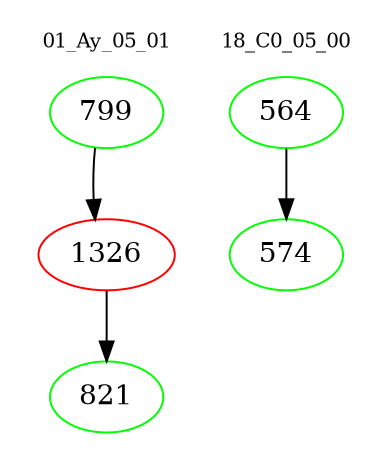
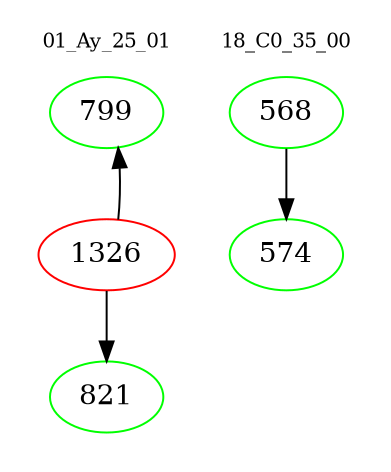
cluster "01_Ay_05_01": label "01_Ay_05_01" -> "01_Ay_25_01"
cluster "18_C0_05_00": label "18_C0_05_00" -> "18_C0_35_00"
node "564": label "564" -> "568"
edge "799" -> "1326": reversed
